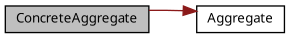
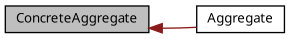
edge "ConcreteAggregate" -> "Aggregate": reversed
